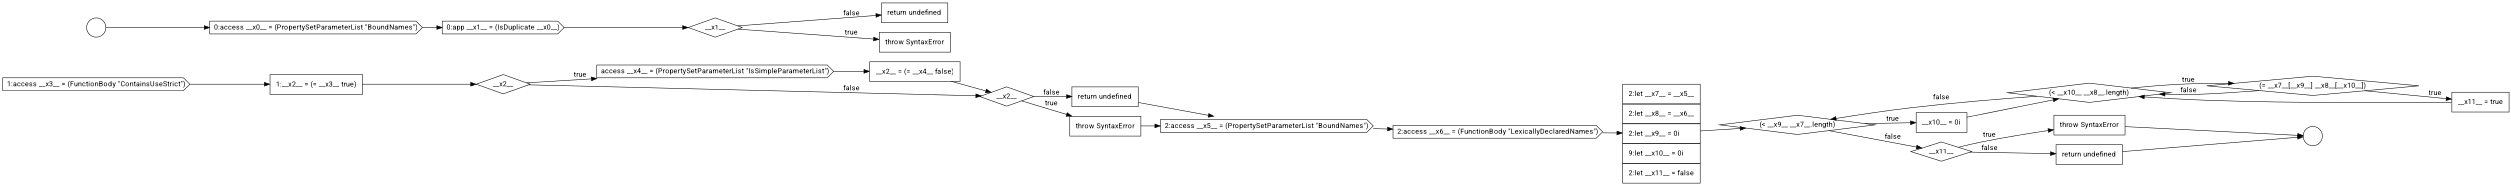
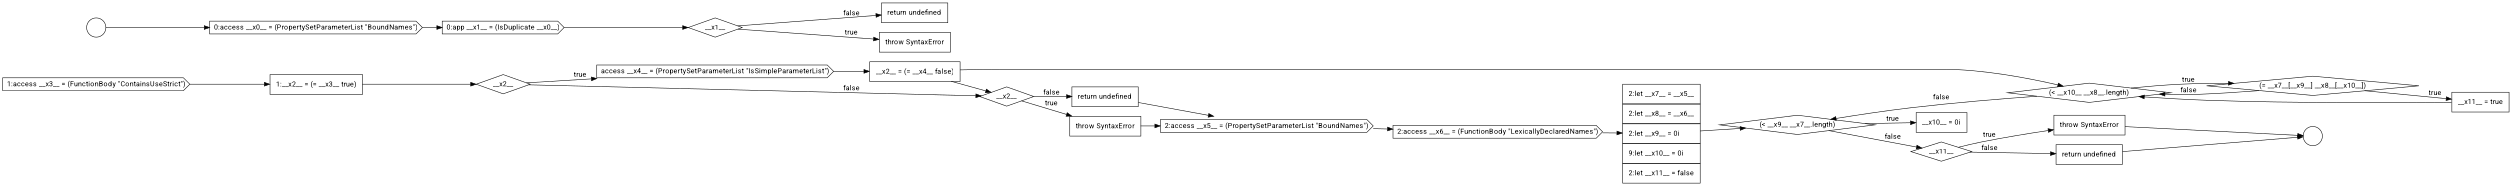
edge "__x10__ = 0i" -> "(< __x10__ __x8__.length)": now "__x2__ = (= __x4__ false)" -> "(< __x10__ __x8__.length)"
